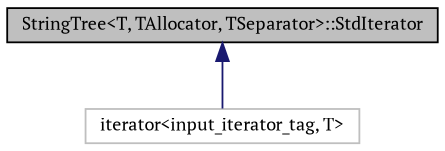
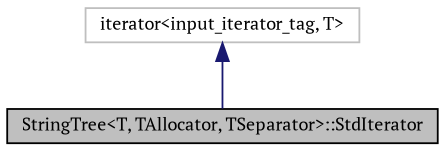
edge "iterator<input_iterator_tag, T>" -> "StringTree<T, TAllocator, TSeparator>::StdIterator": reversed
